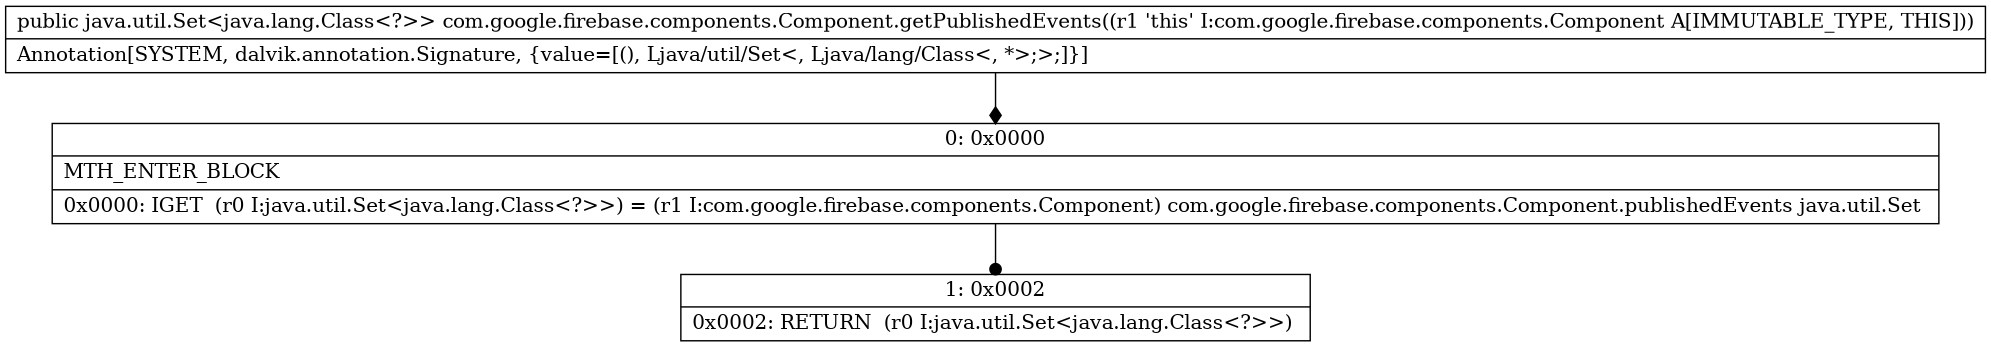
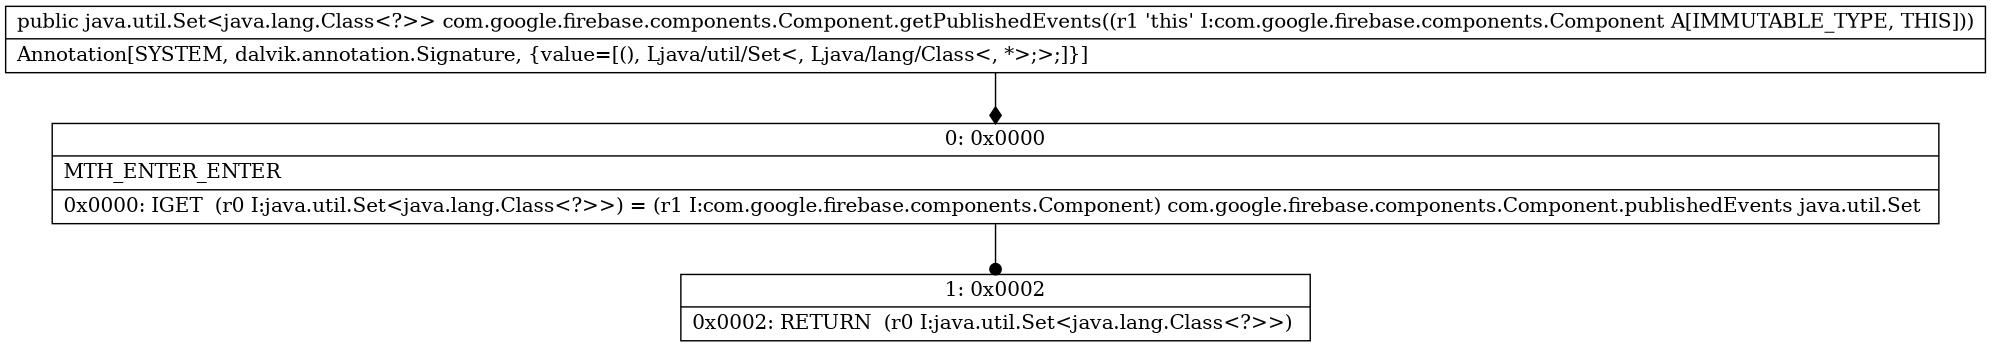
node "0: 0x0000": text "MTH_ENTER_BLOCK" -> "MTH_ENTER_ENTER"
